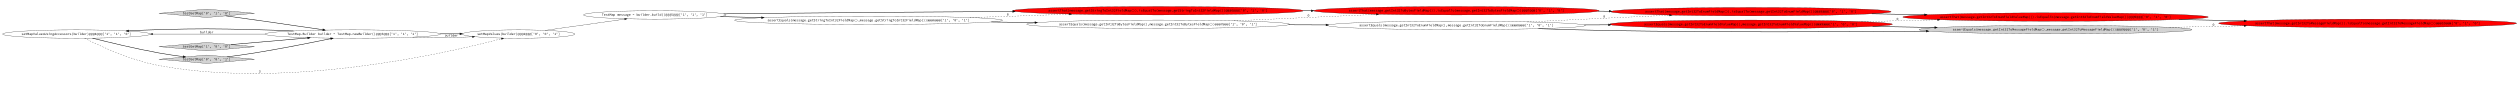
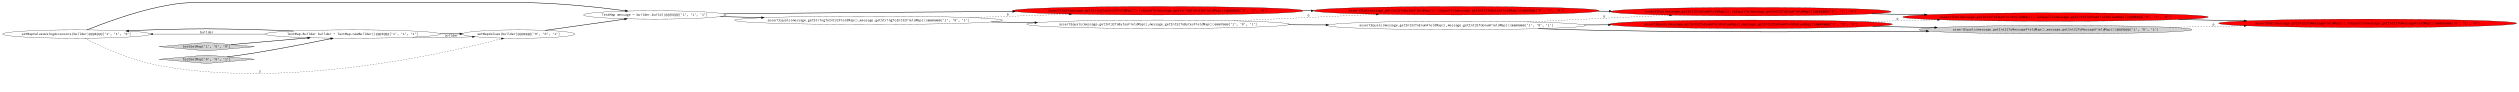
node "testGetMap['0', '1', '0']": removed
edge "setMapValues(builder)@@@4@@@['0', '0', '1']" -> "TestMap message = builder.build()@@@5@@@['1', '1', '1']": style solid -> bold
edge "setMapValuesUsingAccessors(builder)@@@4@@@['1', '1', '0']" -> "testGetMap['0', '0', '1']": now "setMapValuesUsingAccessors(builder)@@@4@@@['1', '1', '0']" -> "TestMap message = builder.build()@@@5@@@['1', '1', '1']"
